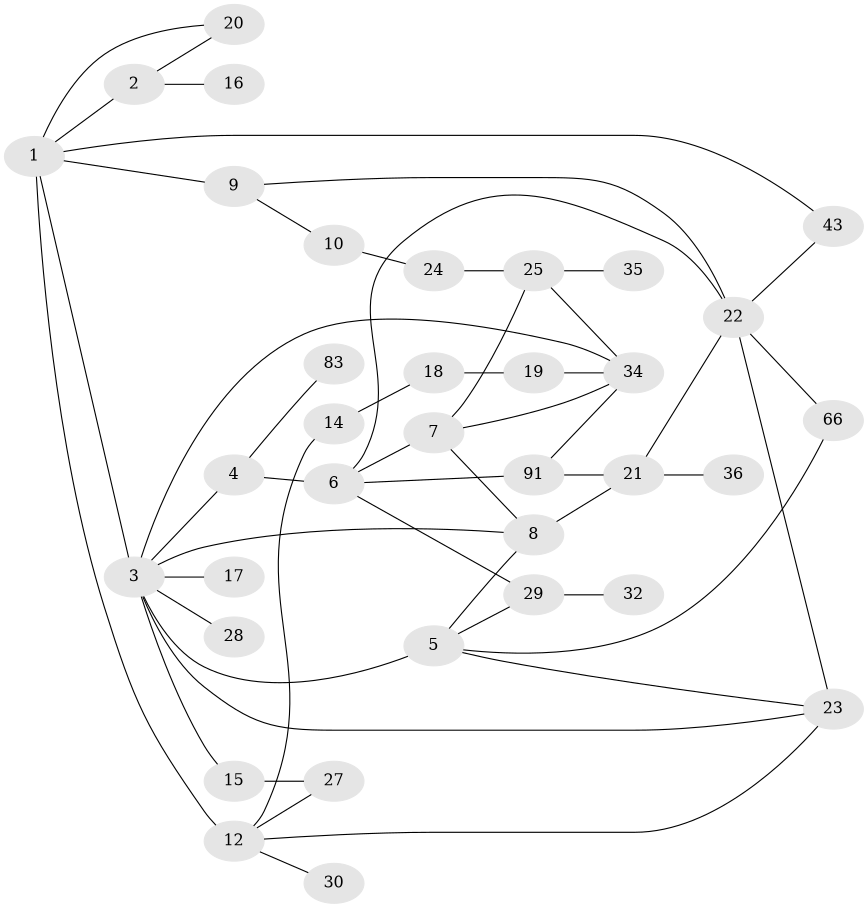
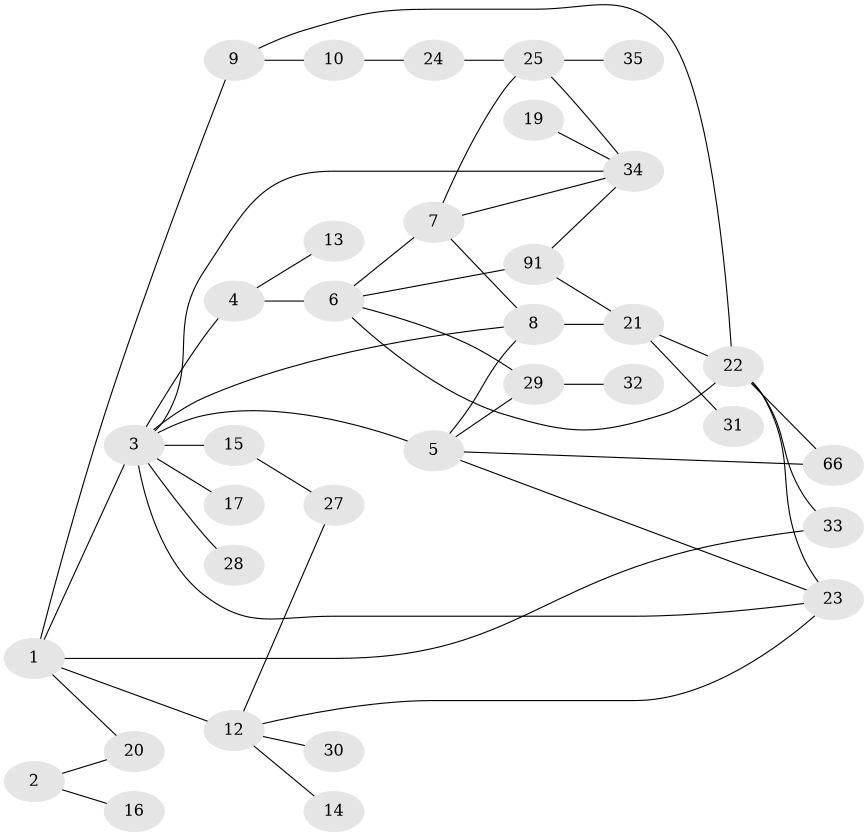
edge "2" -- "1": removed
node "43": label "43" -> "33"
node "83": label "83" -> "13"
node "18": removed
node "36": label "36" -> "31"
